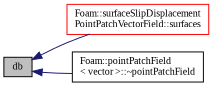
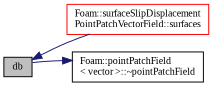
edge "Foam::pointPatchField < vector >::~pointPatchField" -> "db": reversed
